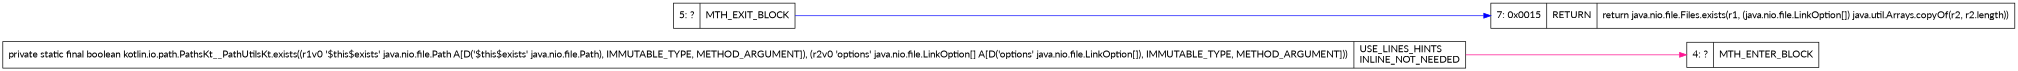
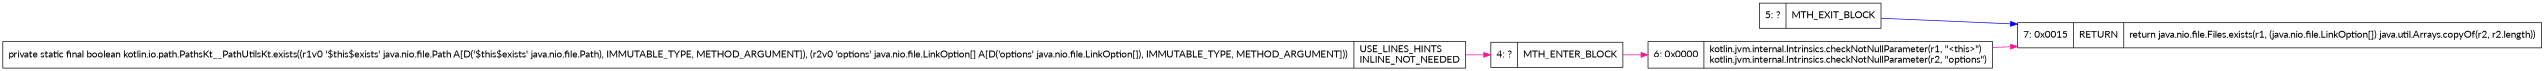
node "6: 0x0000": added
